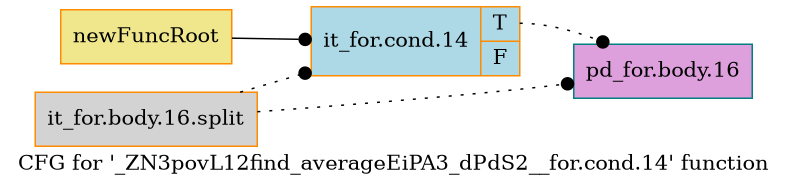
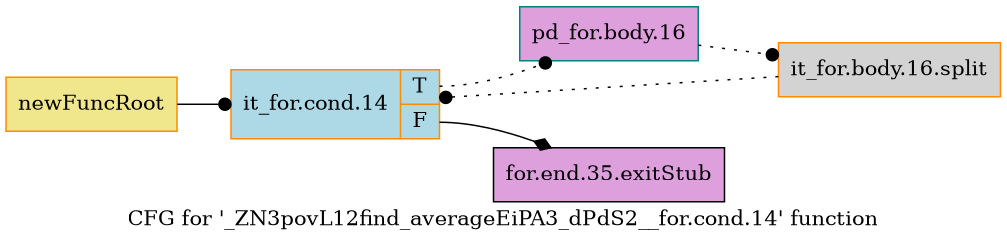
edge "it_for.body.16.split" -> "pd_for.body.16": reversed
node "for.end.35.exitStub": added
